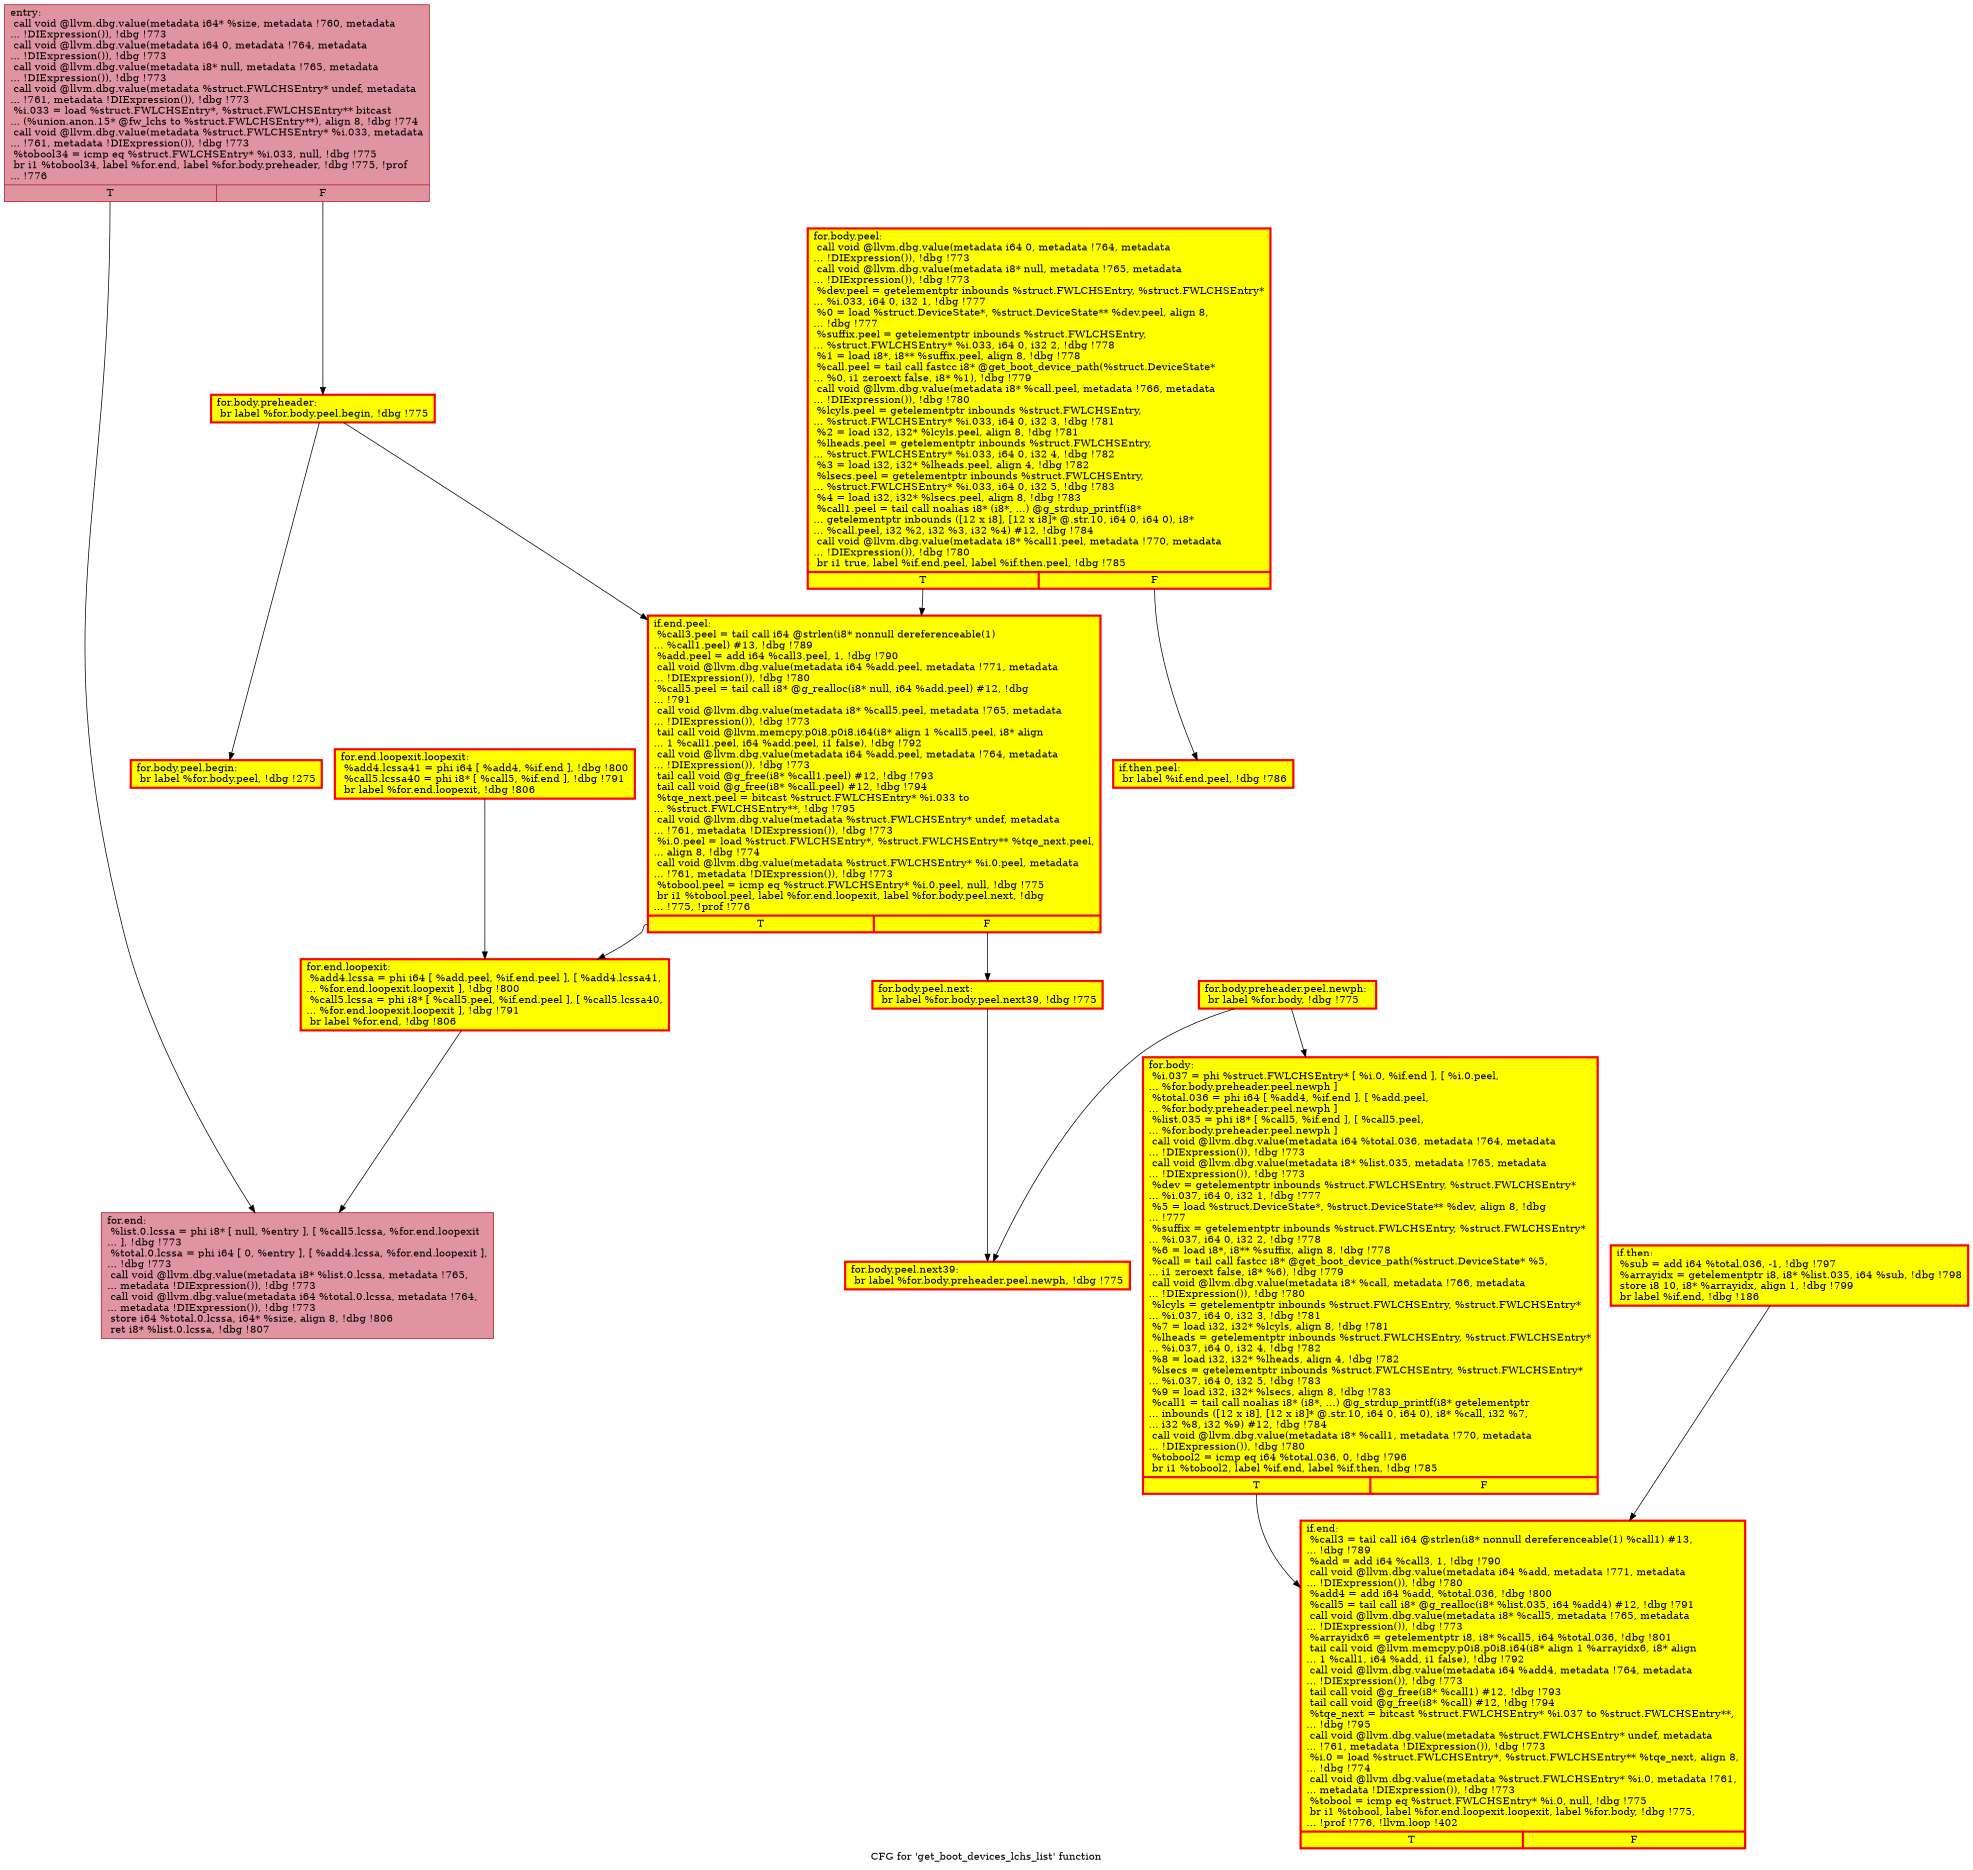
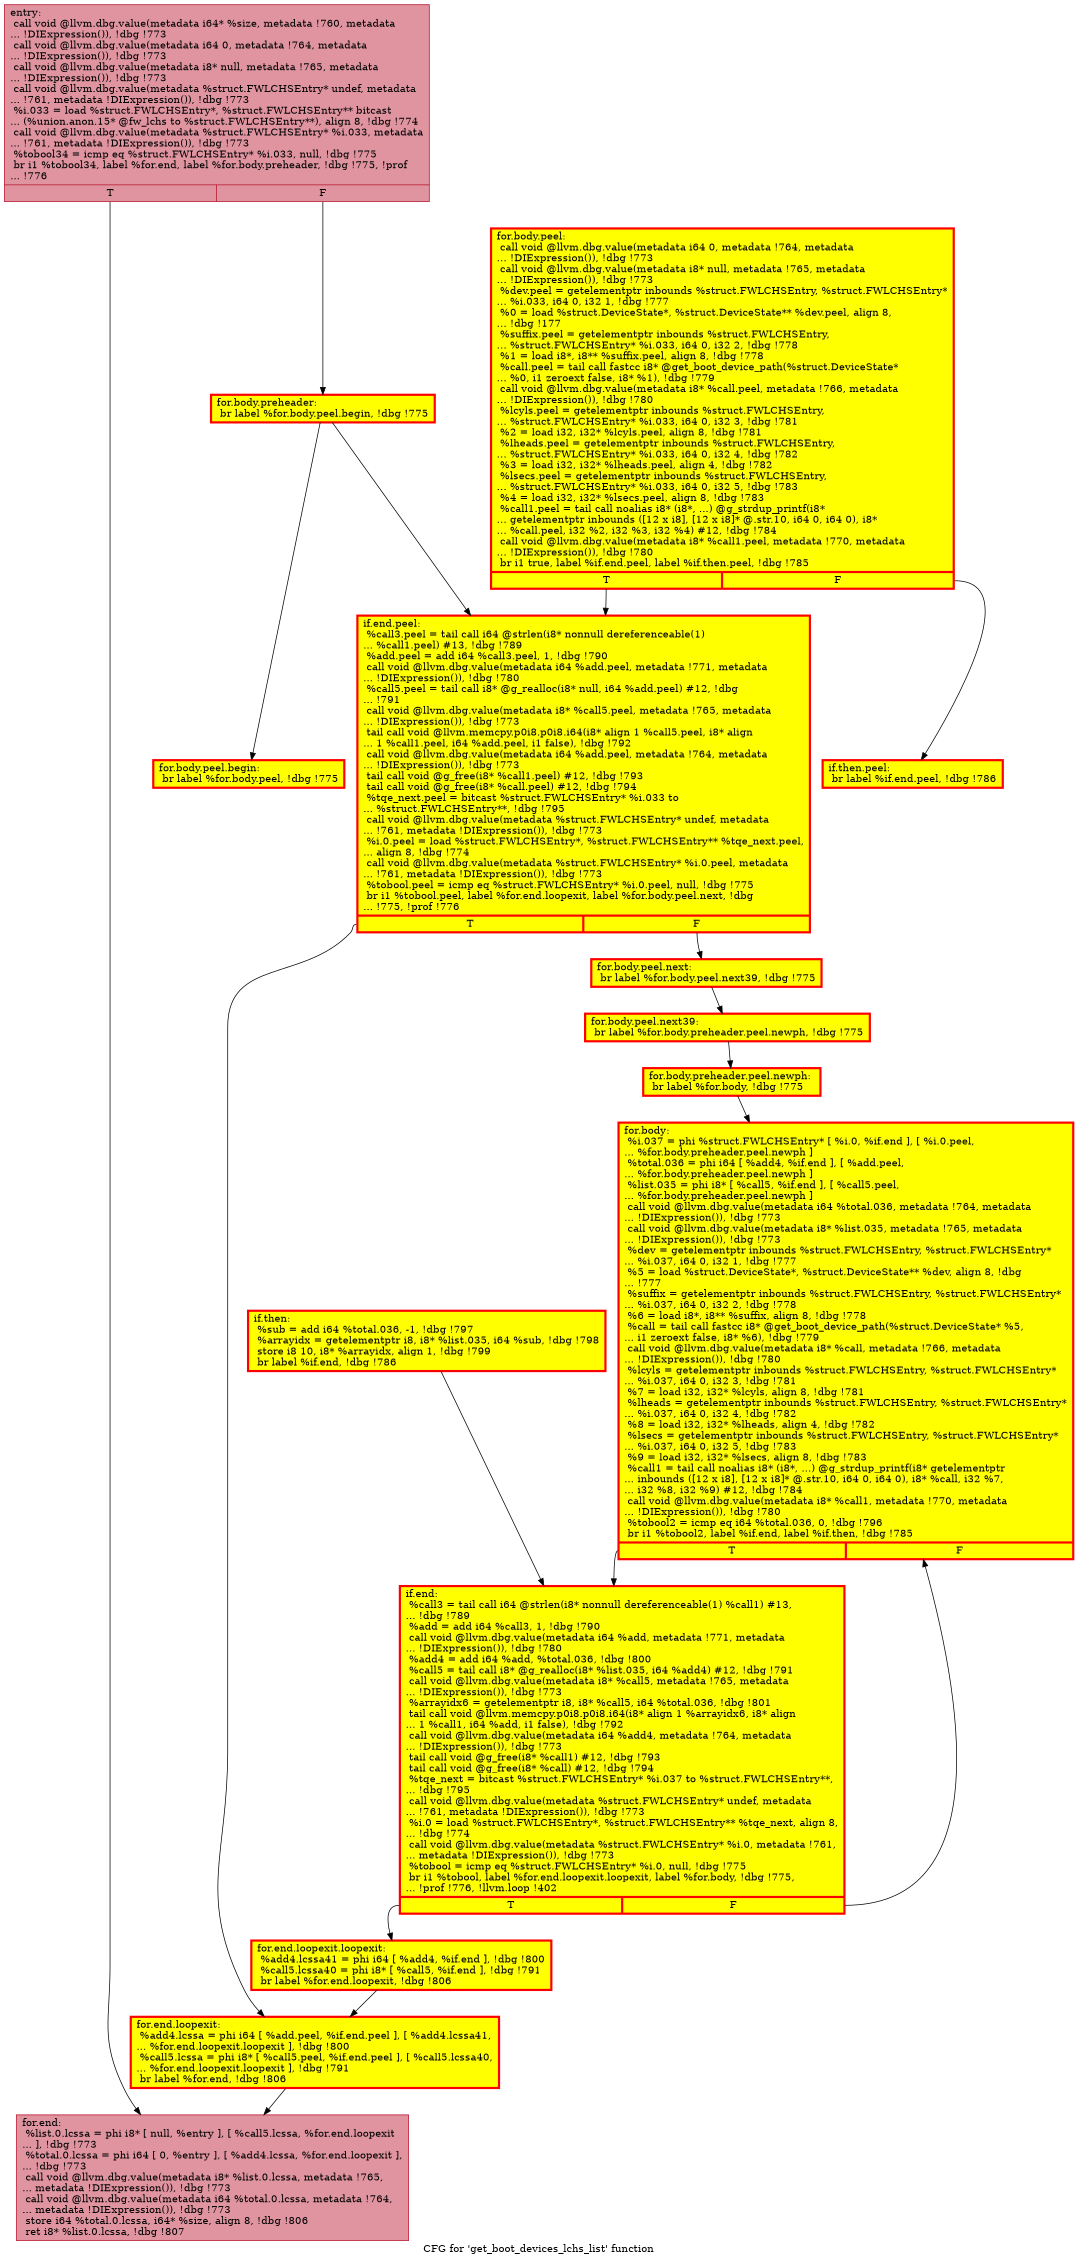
node "for.body.peel:": text "... !dbg !777" -> "... !dbg !177"
node "for.body.peel.begin:": text "br label %for.body.peel, !dbg !275" -> "br label %for.body.peel, !dbg !775"
edge "for.body.preheader.peel.newph:" -> "for.body.peel.next39:": reversed
node "if.then:": text "br label %if.end, !dbg !186" -> "br label %if.end, !dbg !786"
edge "if.end:" -> "for.body:": added
edge "if.end:" -> "for.end.loopexit.loopexit:": added
